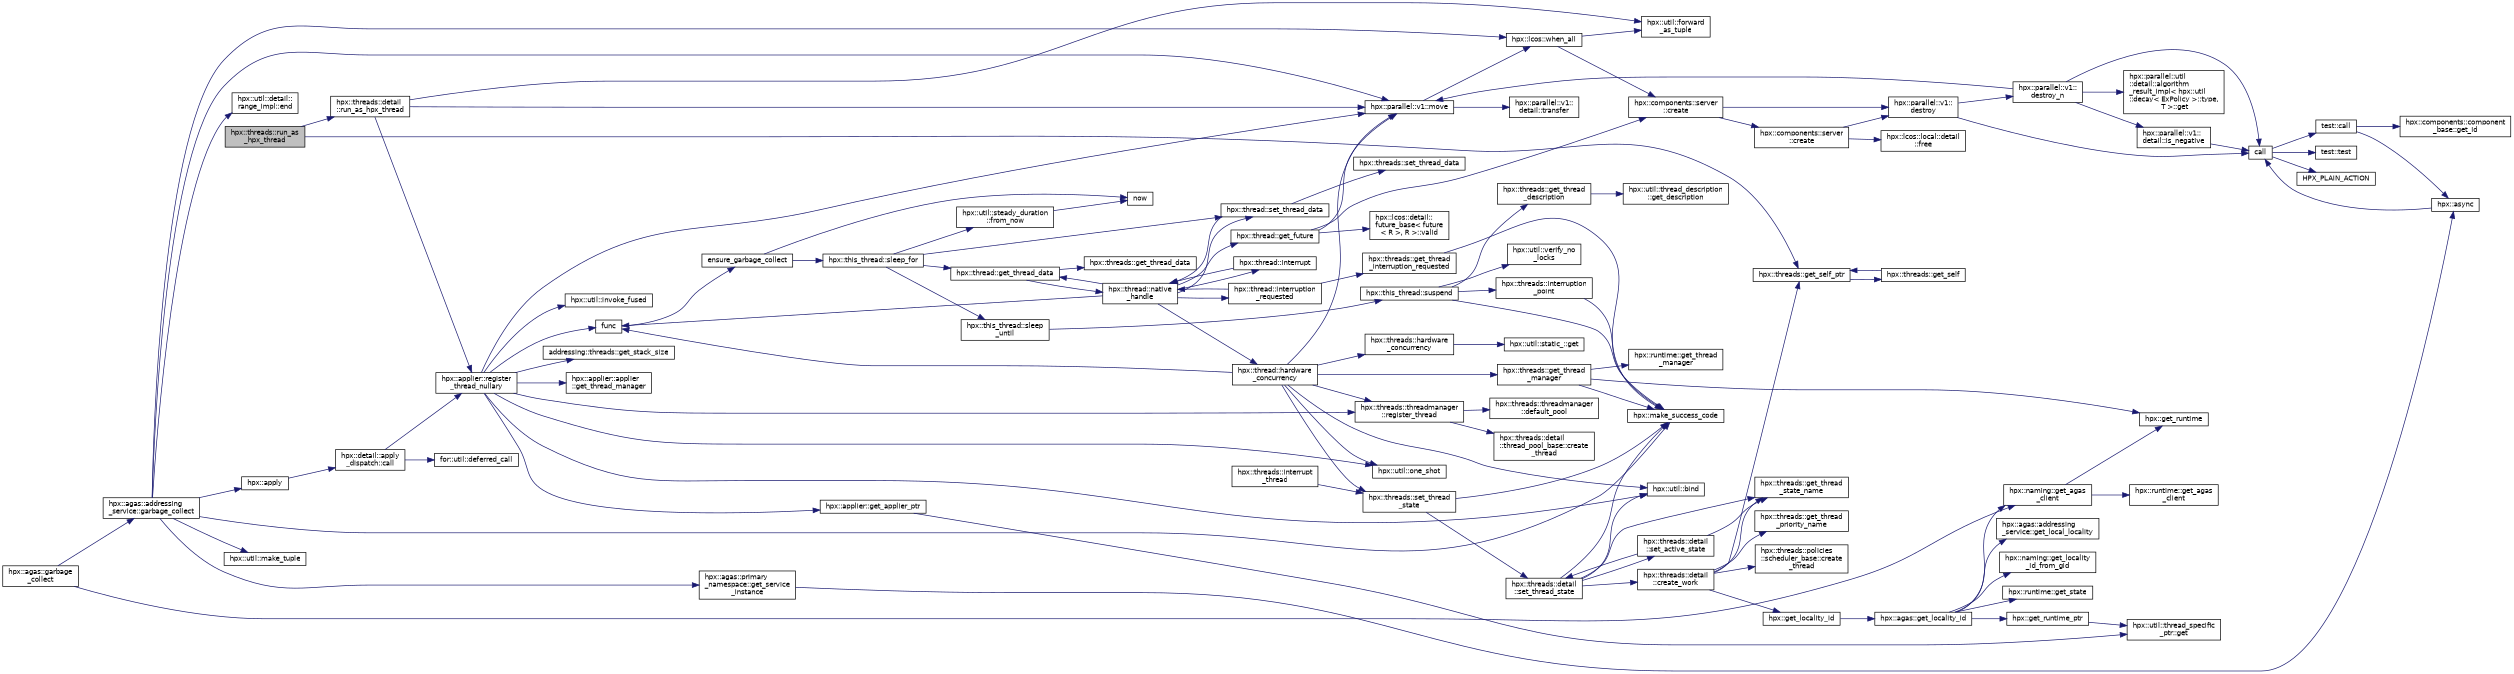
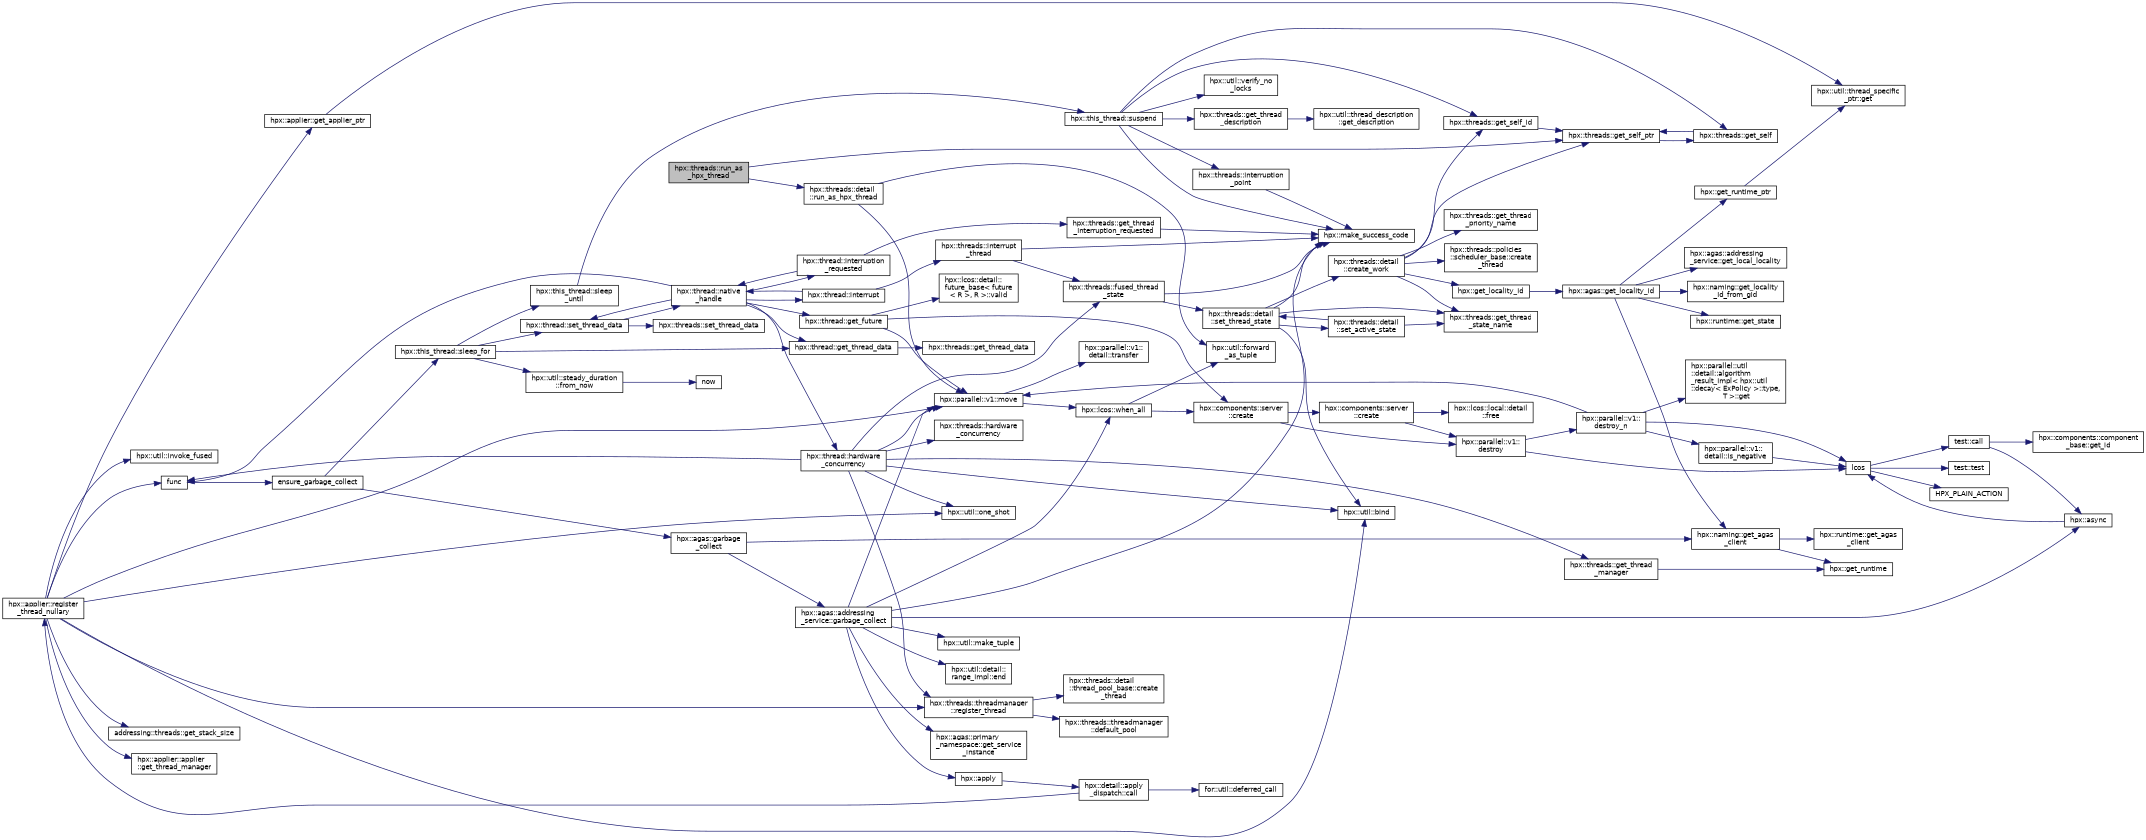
edge "hpx::this_thread::suspend" -> "hpx::threads::get_self": added
node "hpx::threads::get_self_id": added
node "call": label "call" -> "lcos"
edge "ensure_garbage_collect" -> "now": now "ensure_garbage_collect" -> "hpx::agas::garbage _collect"
edge "hpx::threads::detail ::run_as_hpx_thread" -> "hpx::applier::register _thread_nullary": removed
edge "hpx::thread::interrupt" -> "hpx::threads::interrupt _thread": added
edge "hpx::thread::get_thread_data" -> "hpx::thread::native _handle": removed
node "hpx::util::static_::get": removed
node "hpx::runtime::get_thread _manager": removed
edge "hpx::threads::get_thread _manager" -> "hpx::make_success_code": now "hpx::threads::interrupt _thread" -> "hpx::make_success_code"
node "hpx::threads::set_thread _state": label "hpx::threads::set_thread _state" -> "hpx::threads::fused_thread _state"
edge "hpx::agas::primary _namespace::get_service _instance" -> "hpx::async": now "hpx::agas::addressing _service::garbage_collect" -> "hpx::async"
